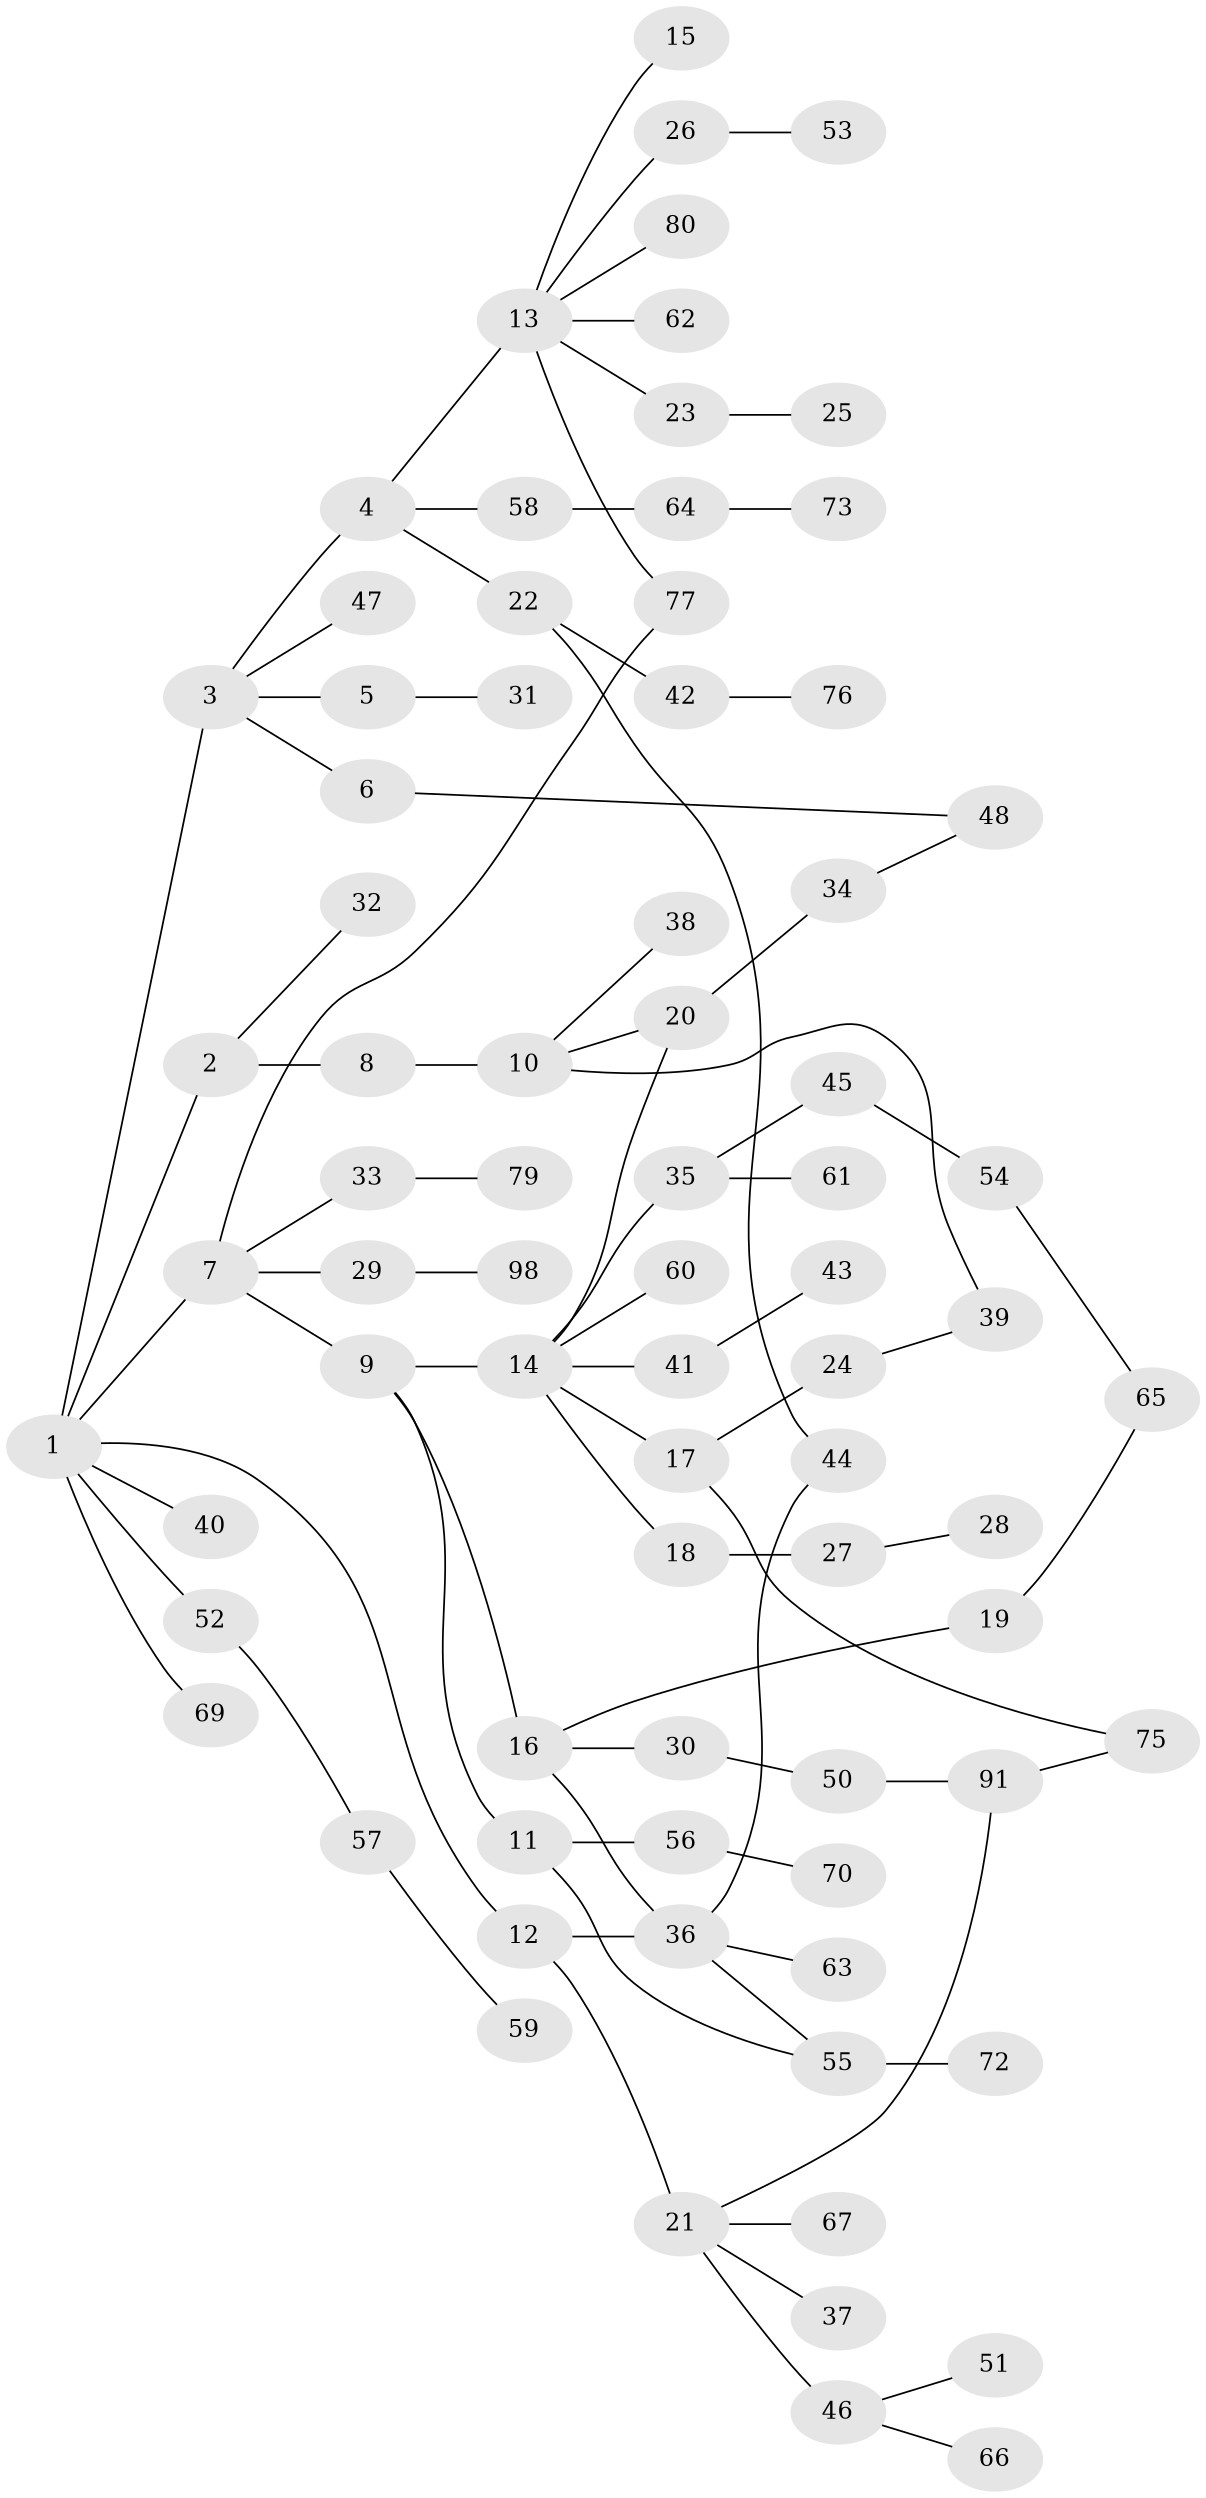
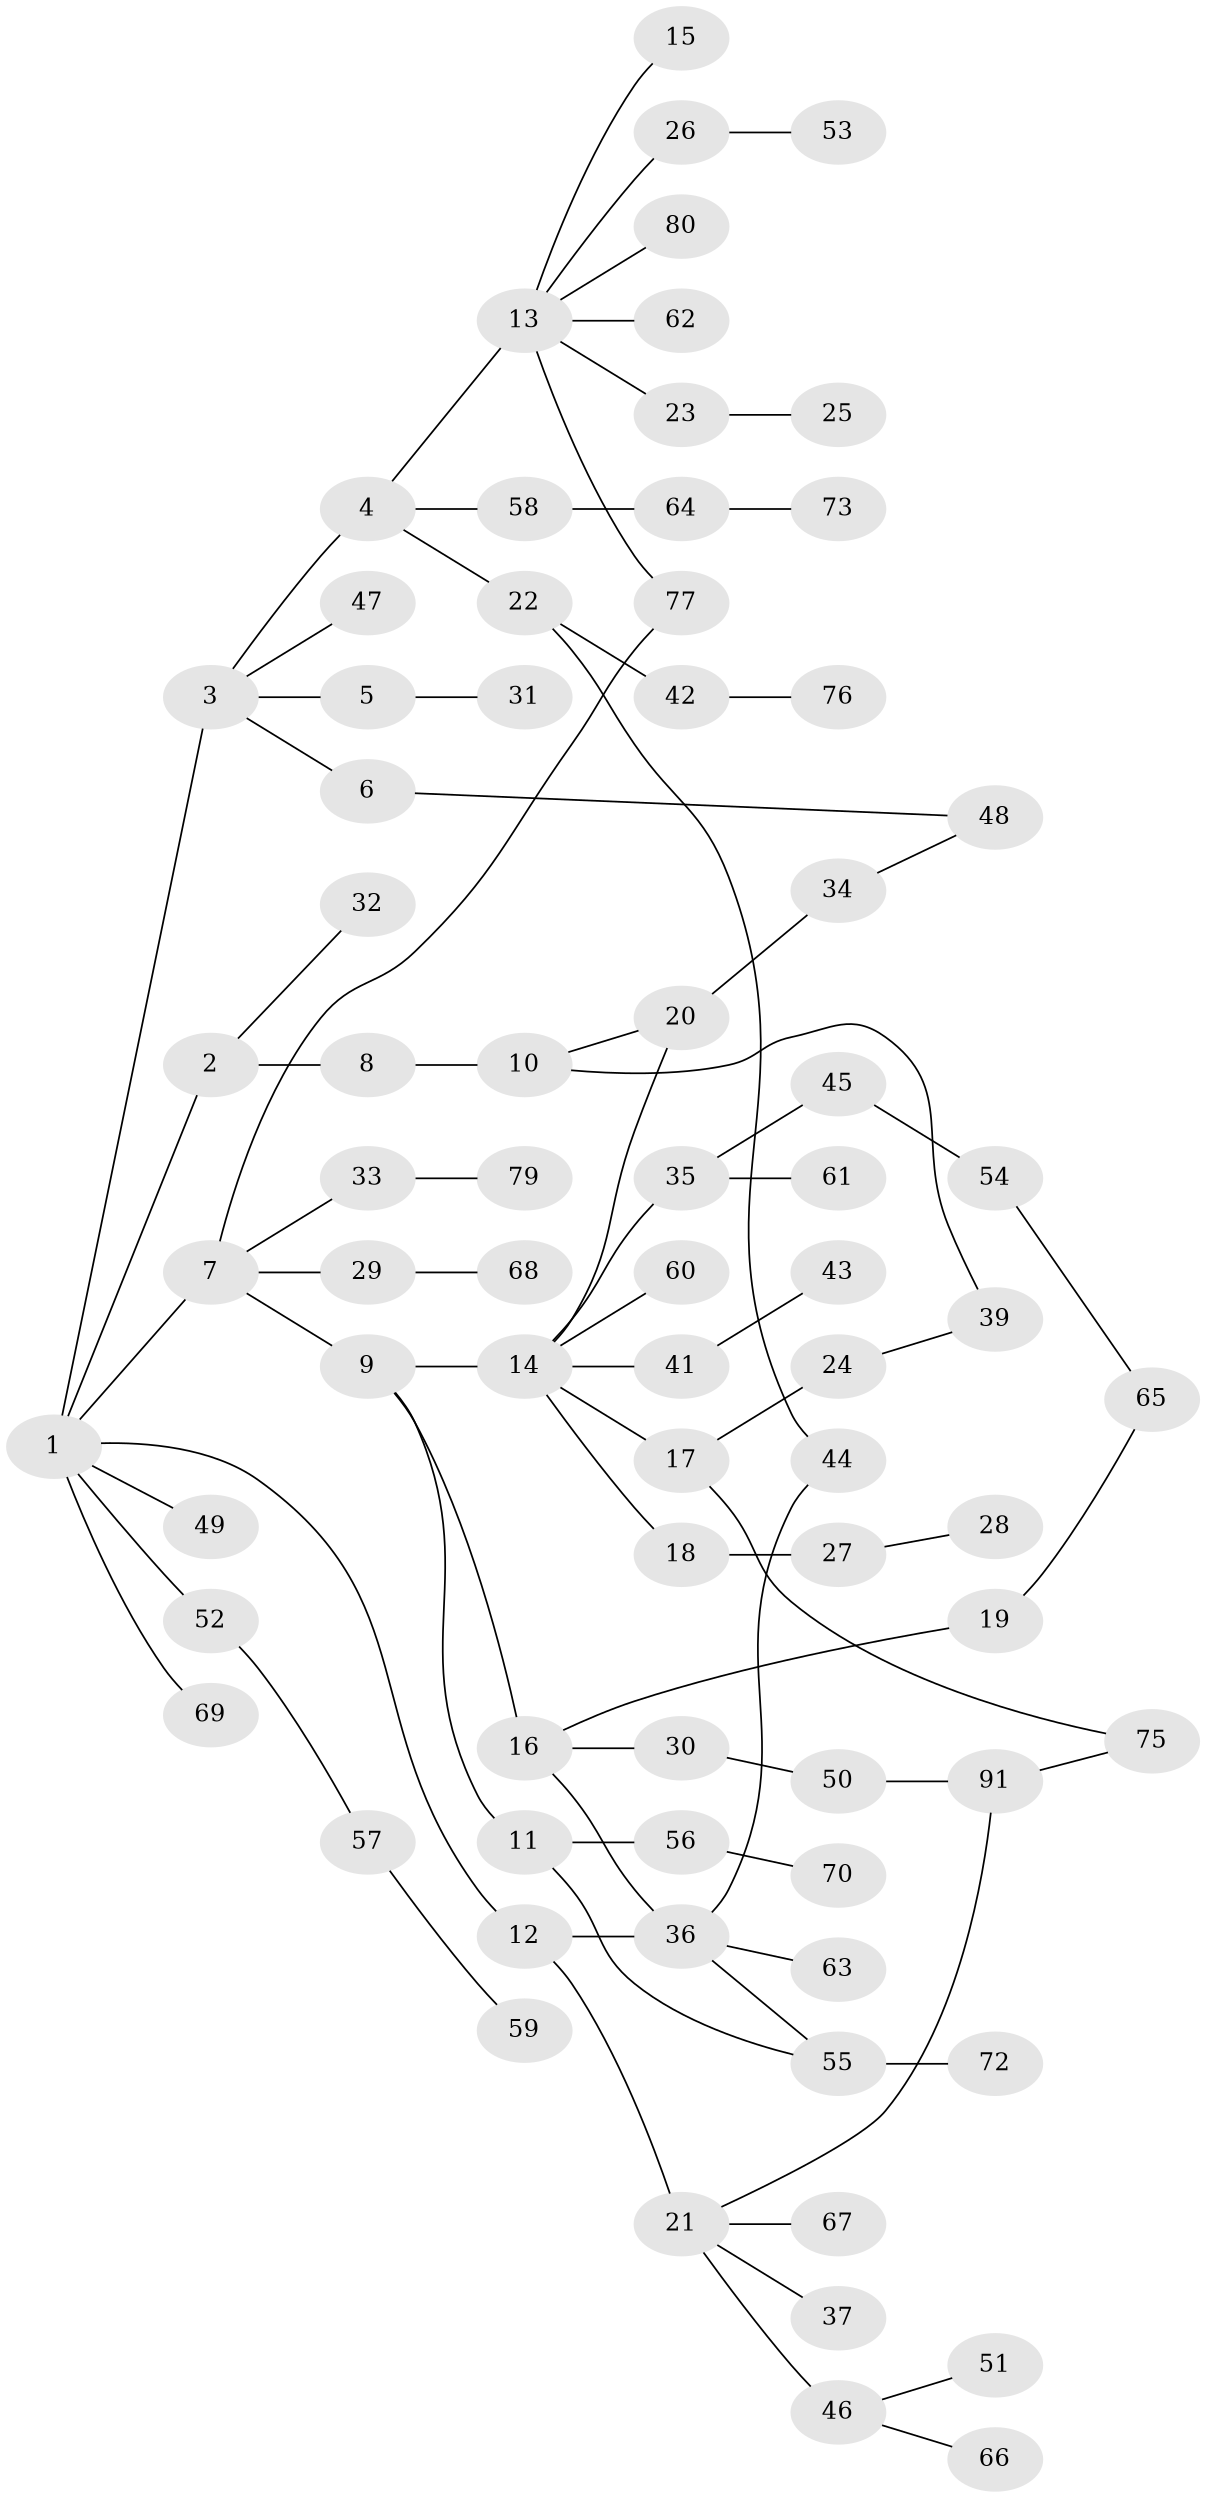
node "38": removed
node "98": label "98" -> "68"
node "40": label "40" -> "49"
